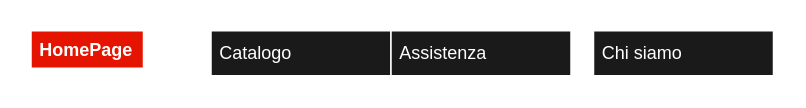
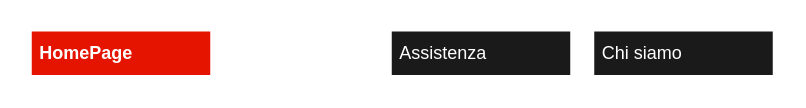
node "HomePage": size 113x38 -> 180x45
node "Catalogo": removed
